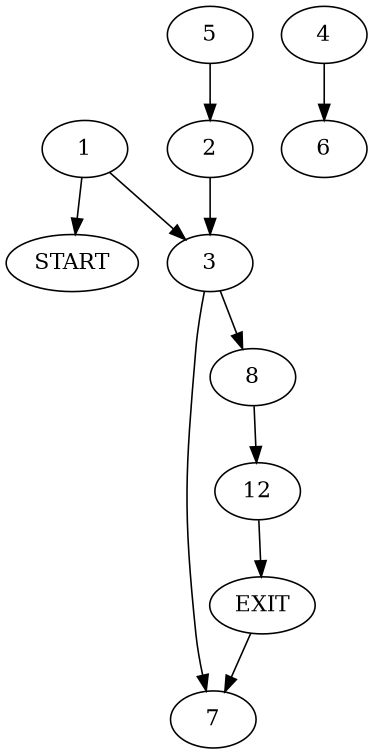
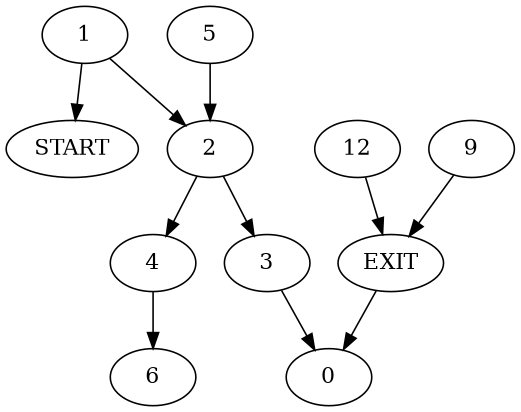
node "9": added
edge "2" -> "4": added
edge "1" -> "3": now "1" -> "2"
node "8": removed
node "7": label "7" -> "0"
